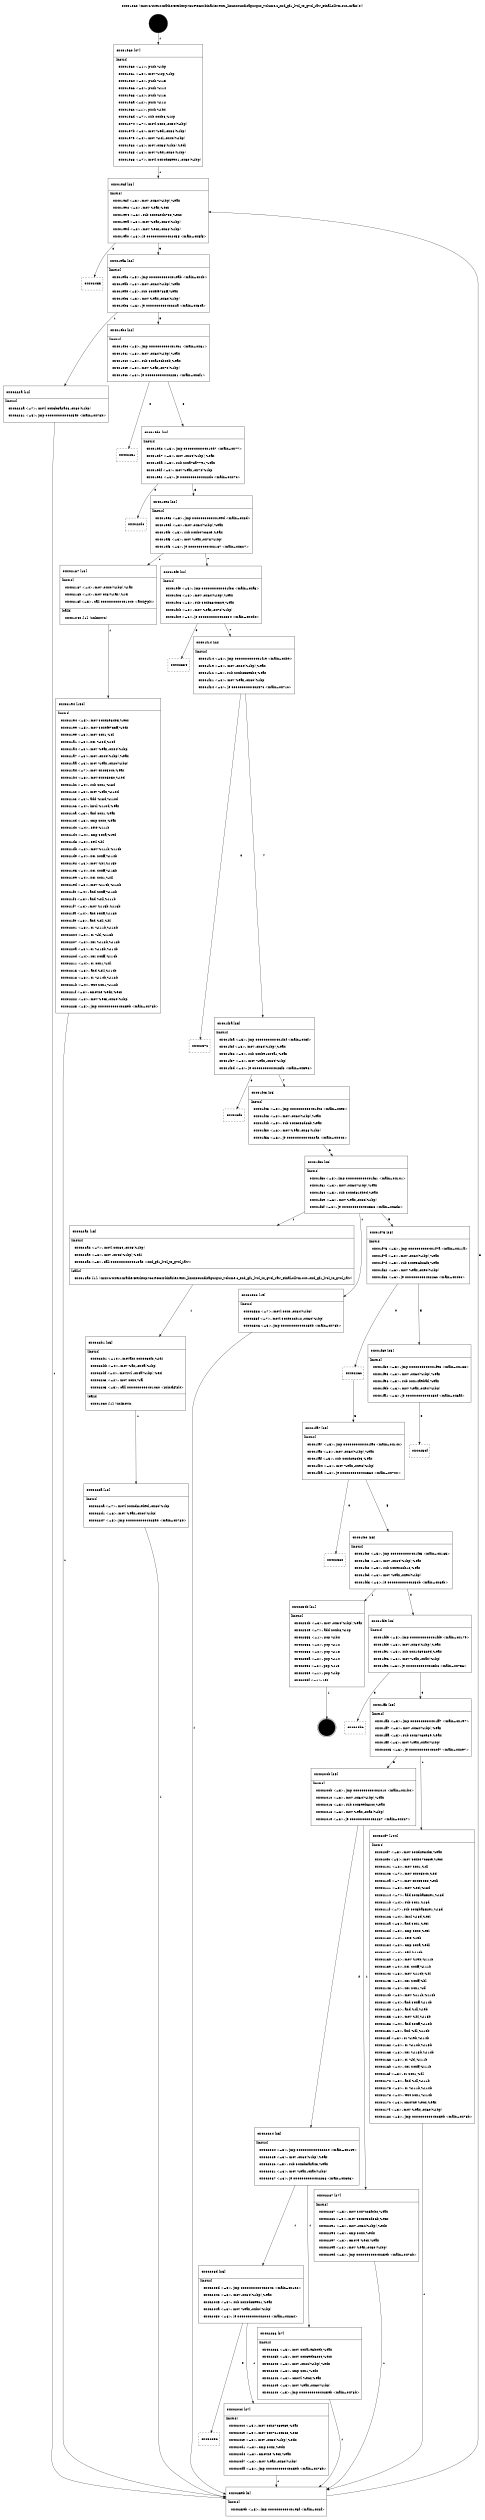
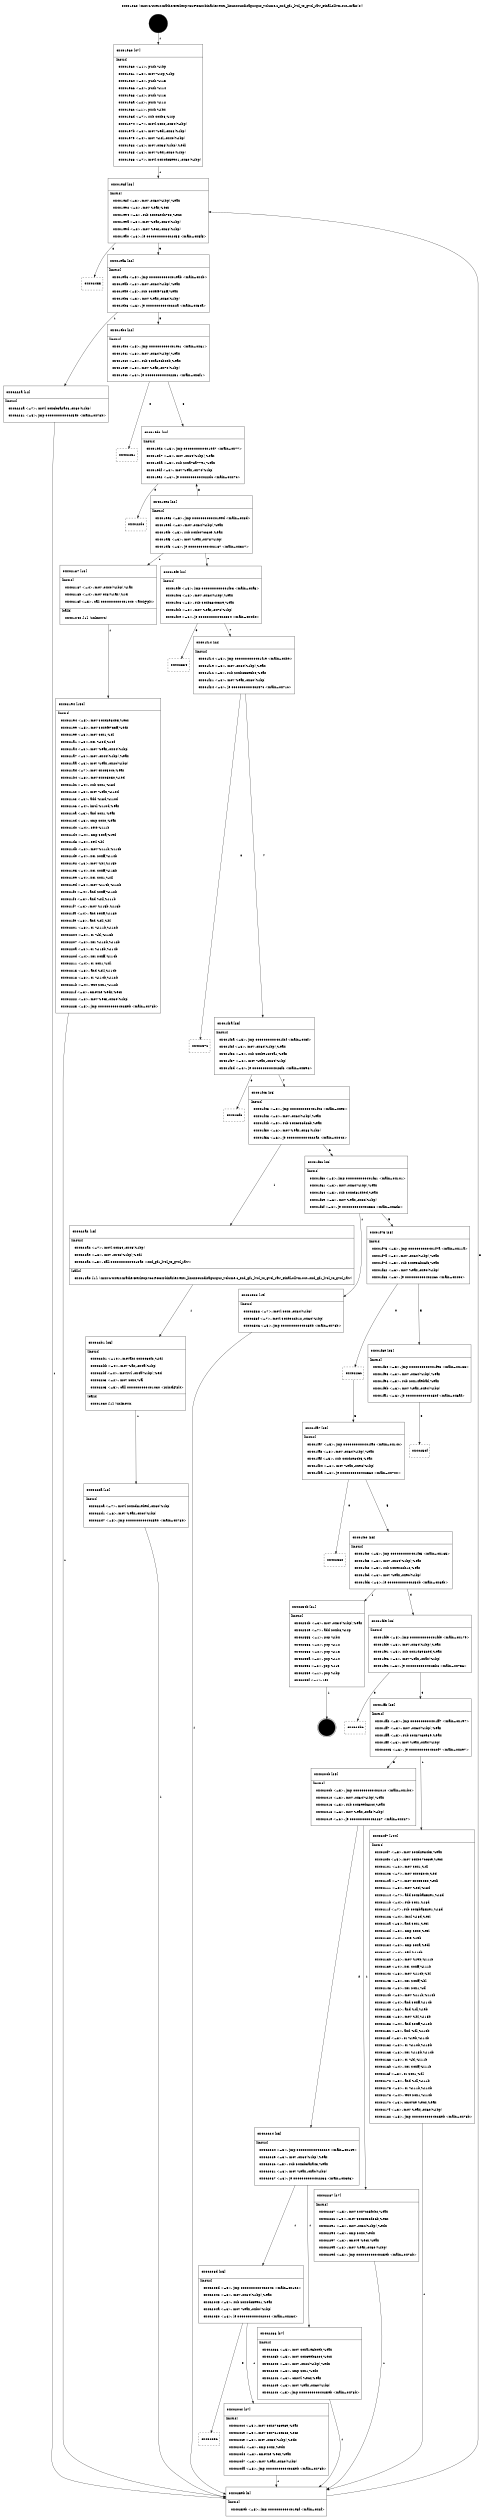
edge "0x401ed2 [22]" -> "0x401ee8 [22]": reversed
edge "0x401f5c [25]" -> "0x4022a2 [15]": now "0x401f43 [25]" -> "0x4022a2 [15]"
